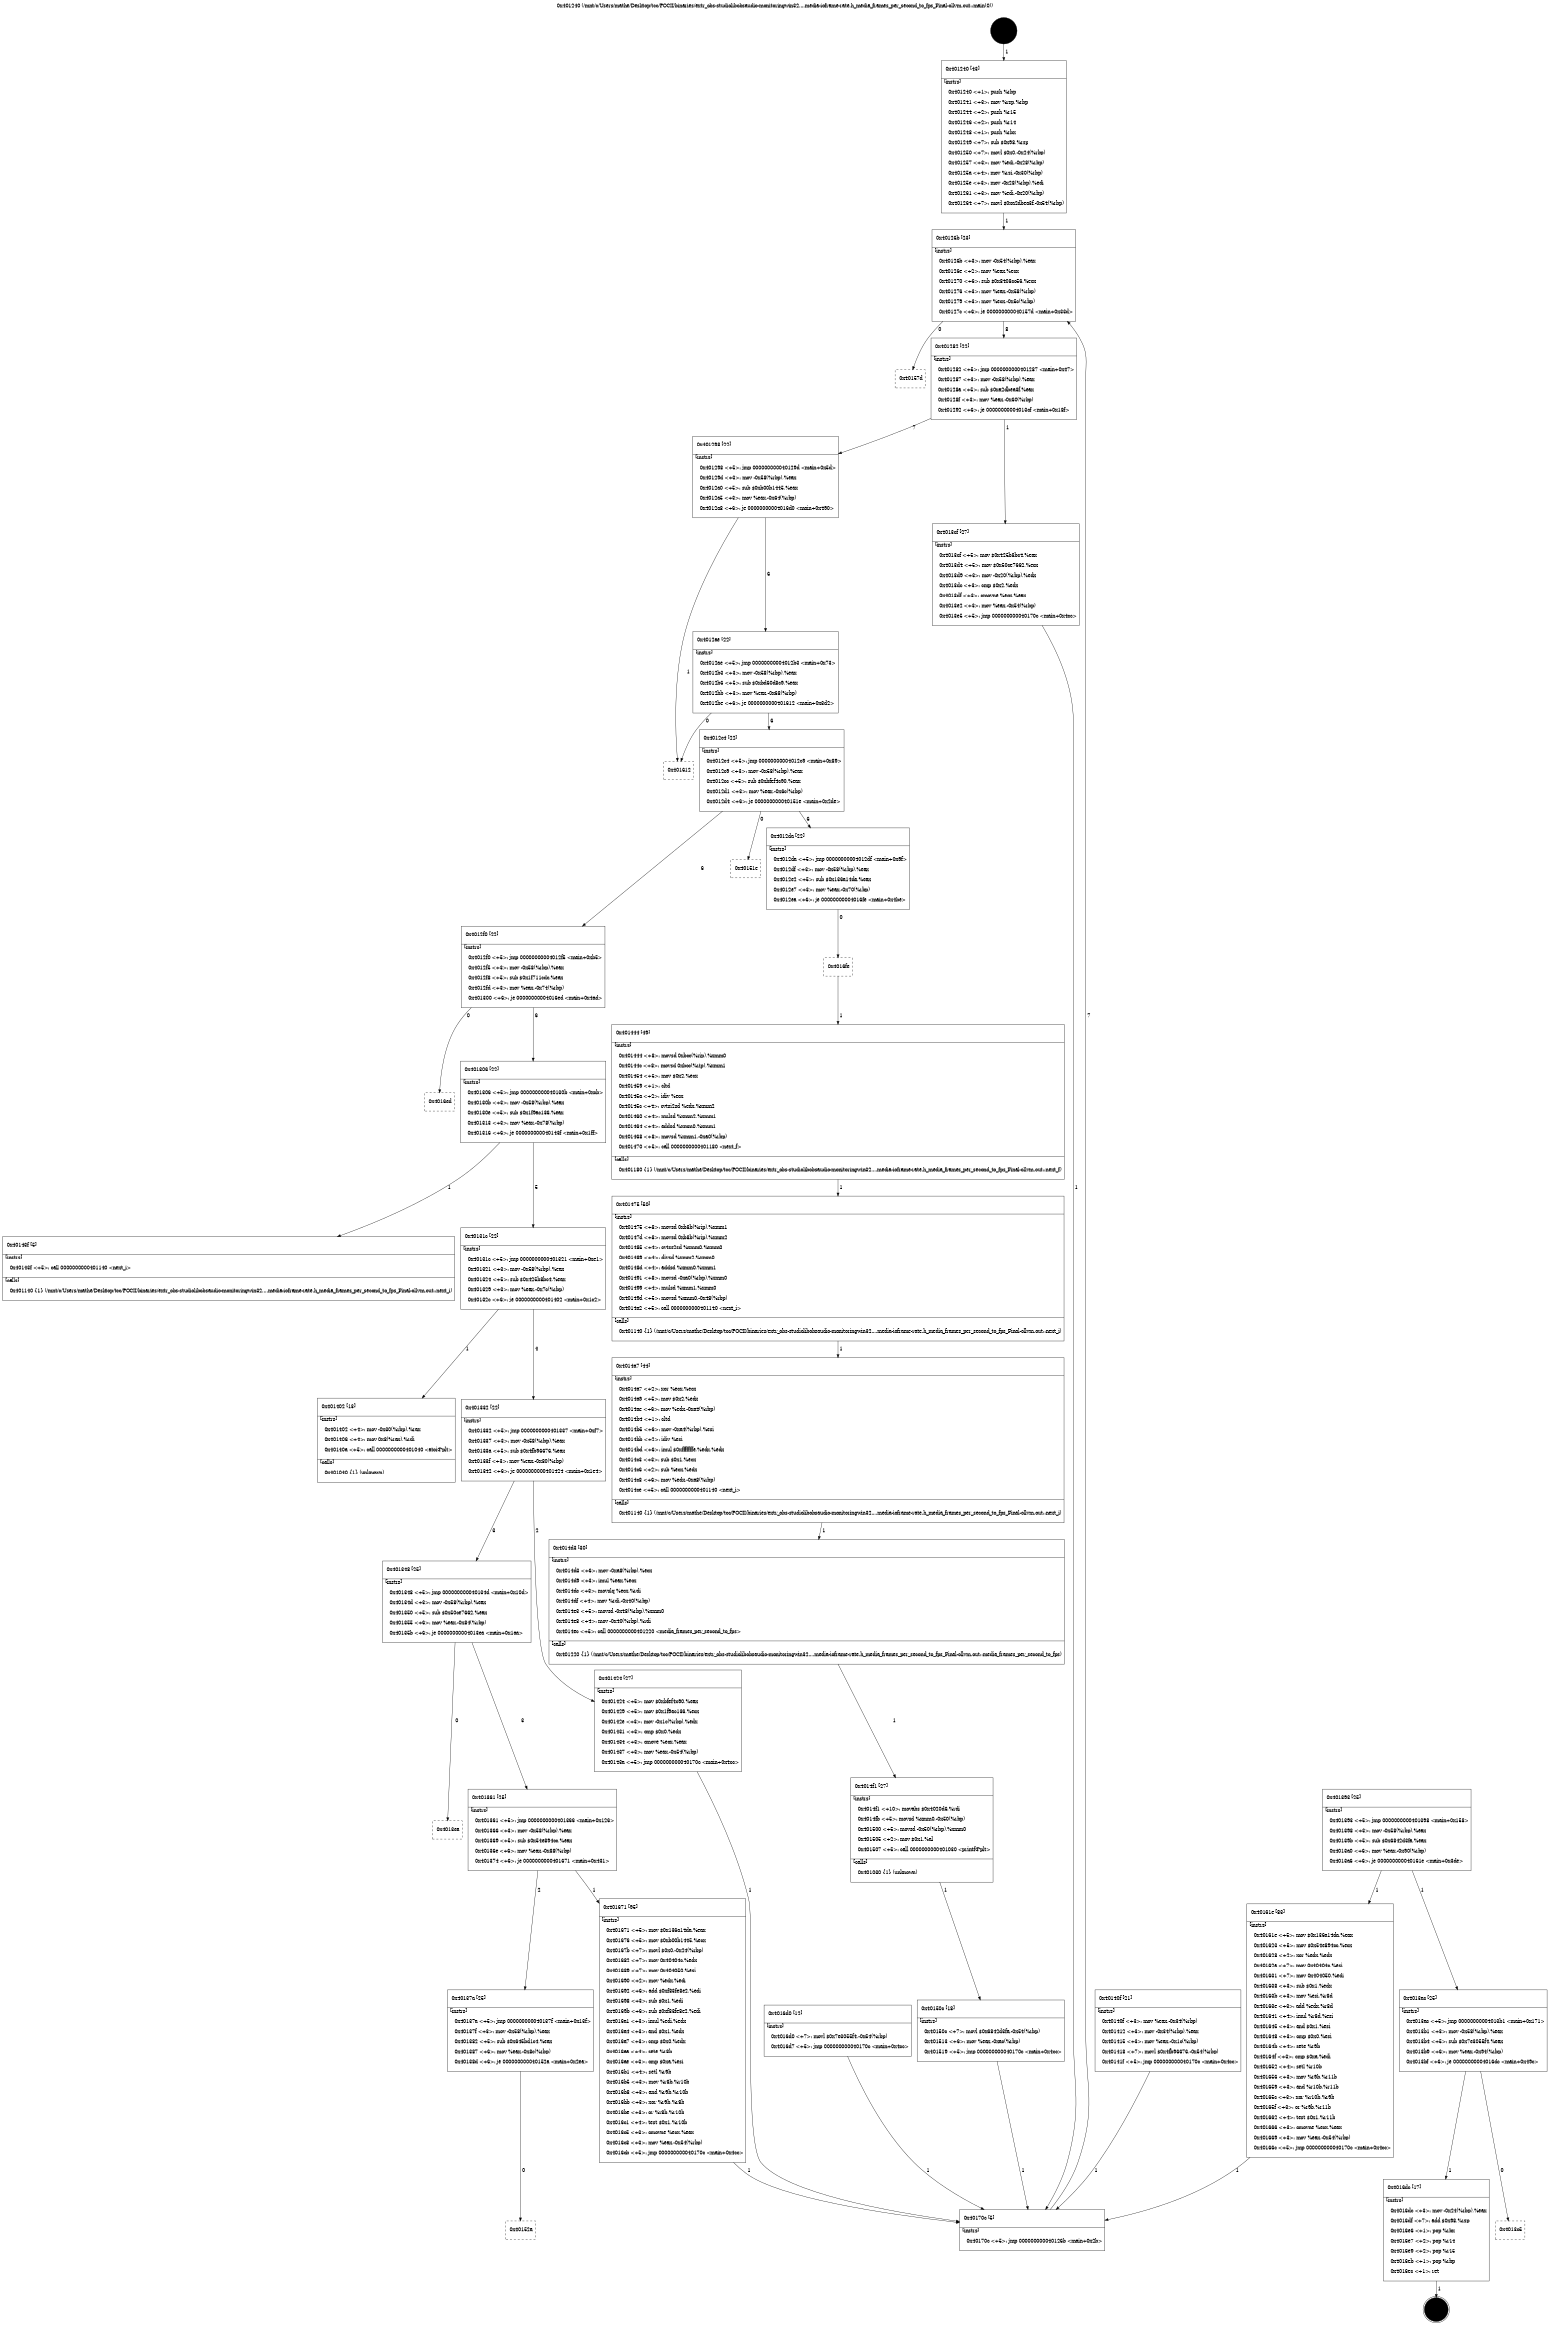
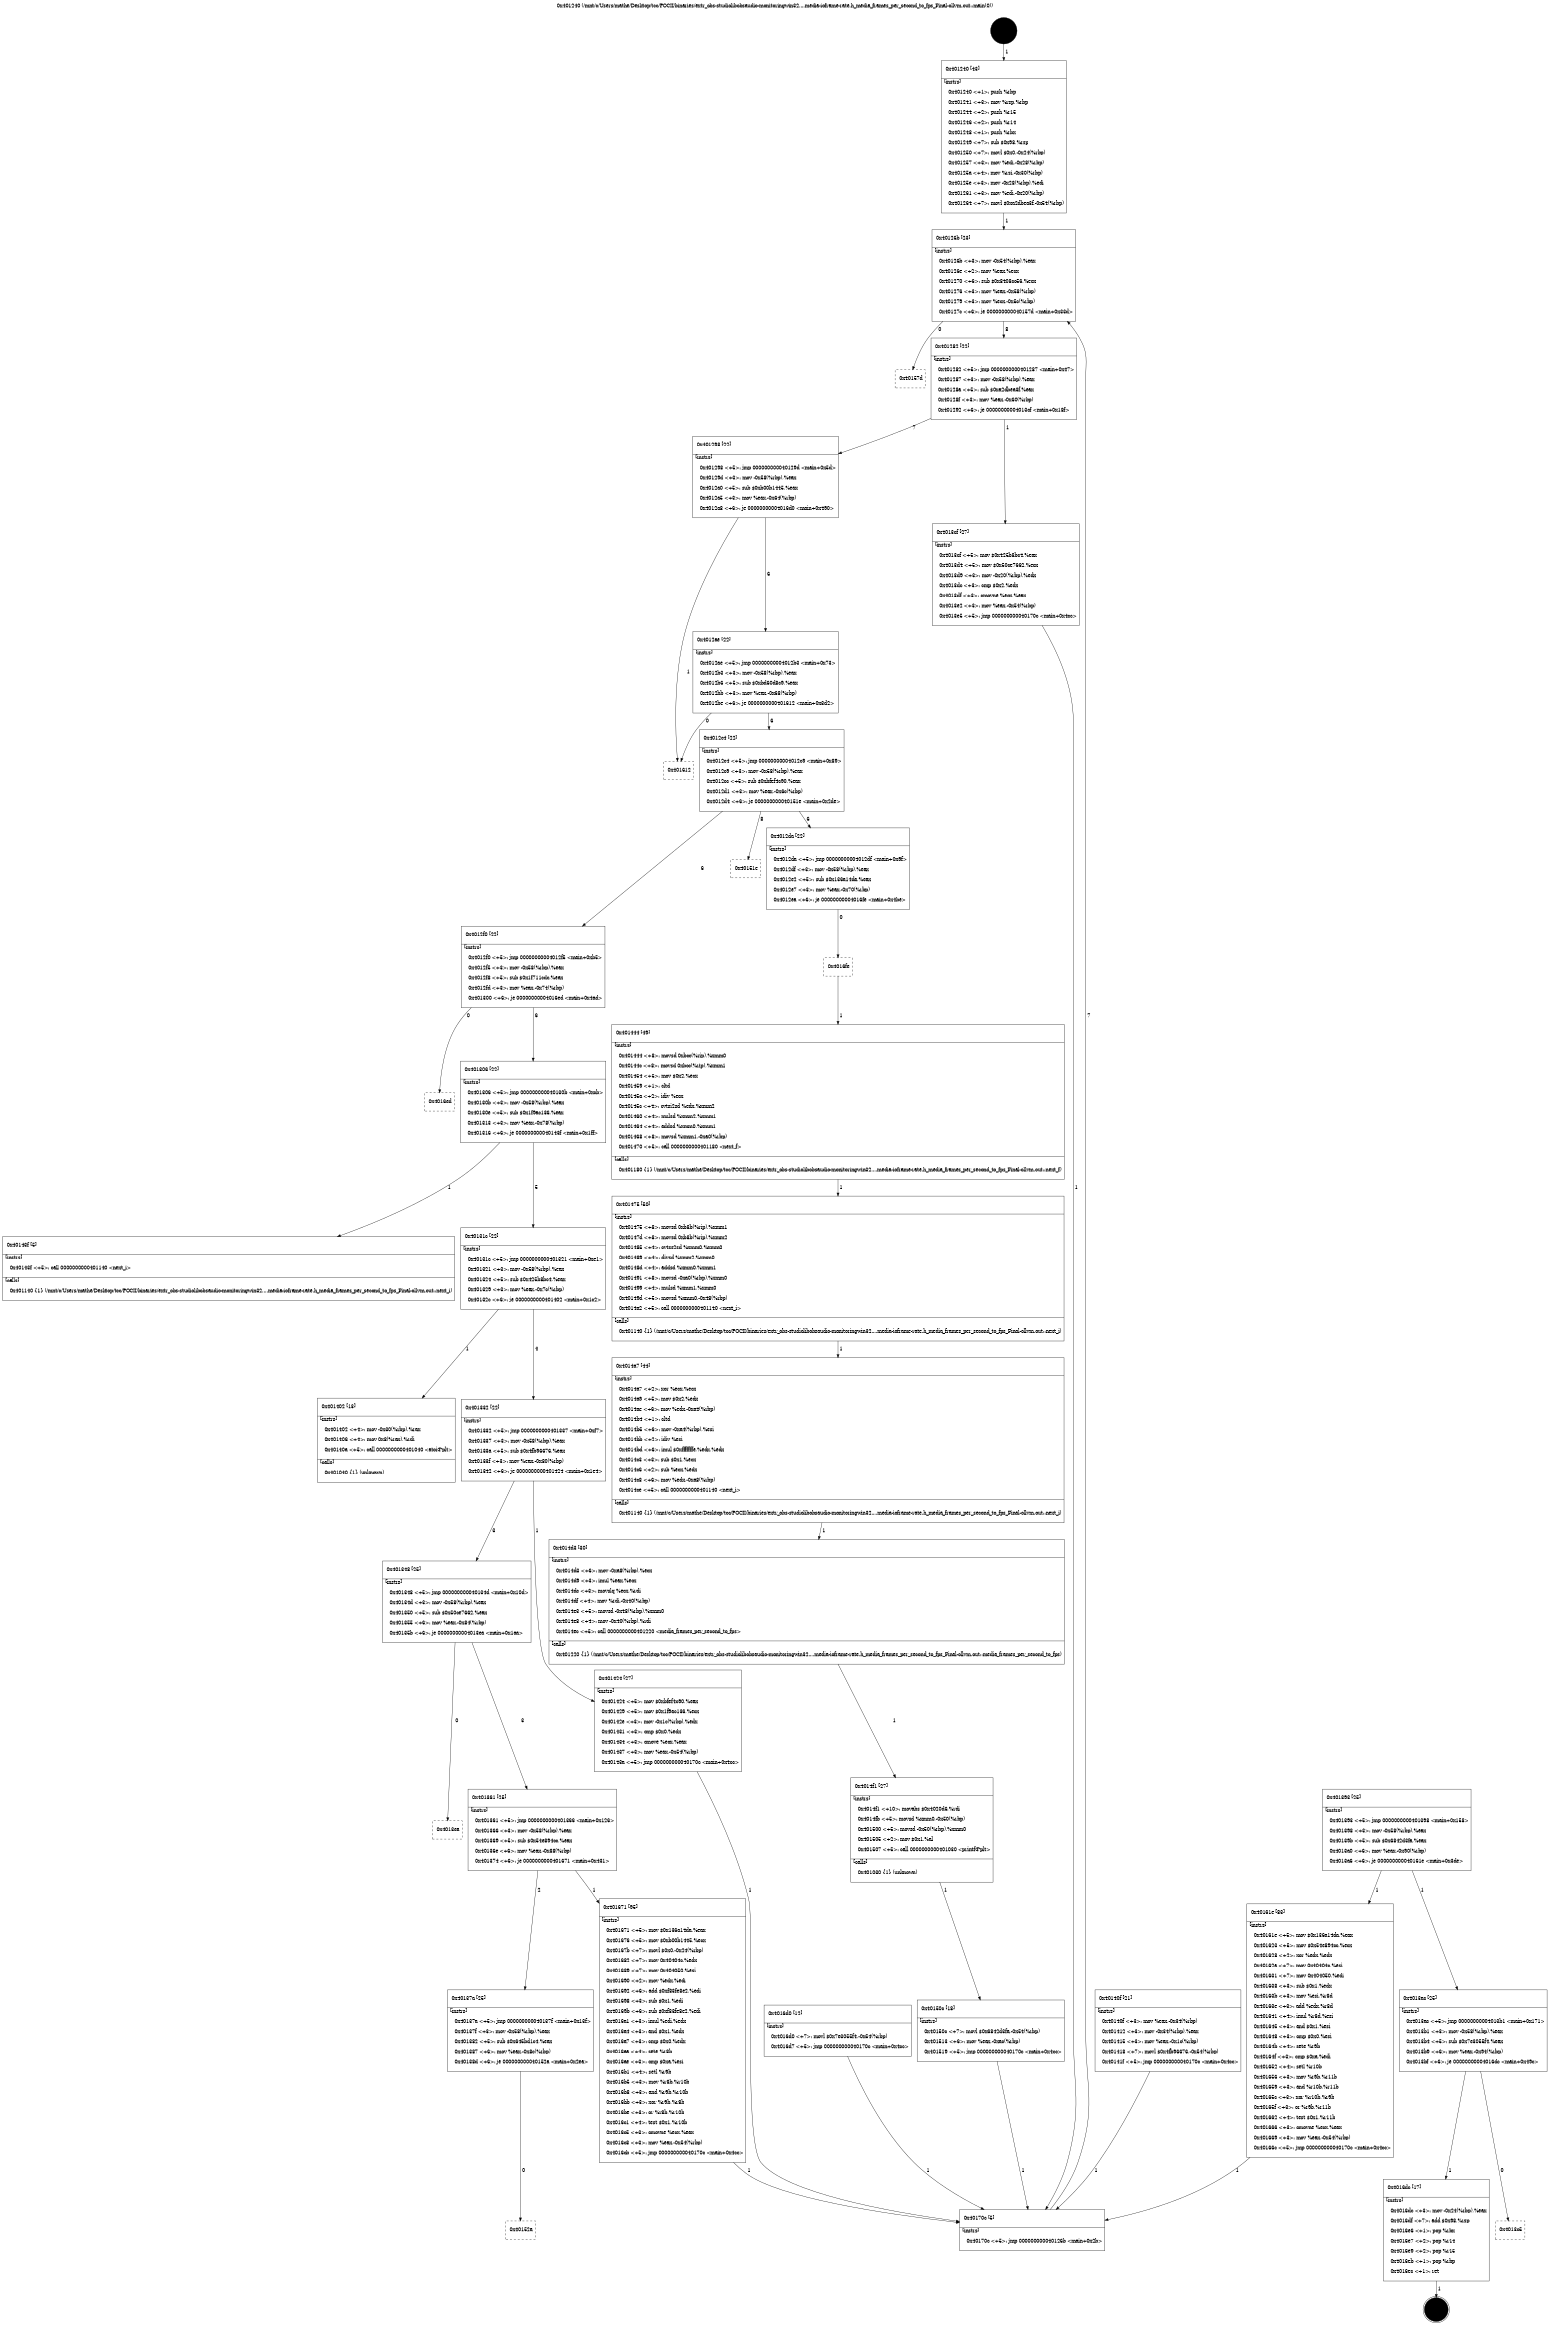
edge "0x4012c4 [22]" -> "0x40151e": label " 0" -> " 8"
edge "0x401332 [22]" -> "0x401424 [27]": label " 2" -> " 1"
